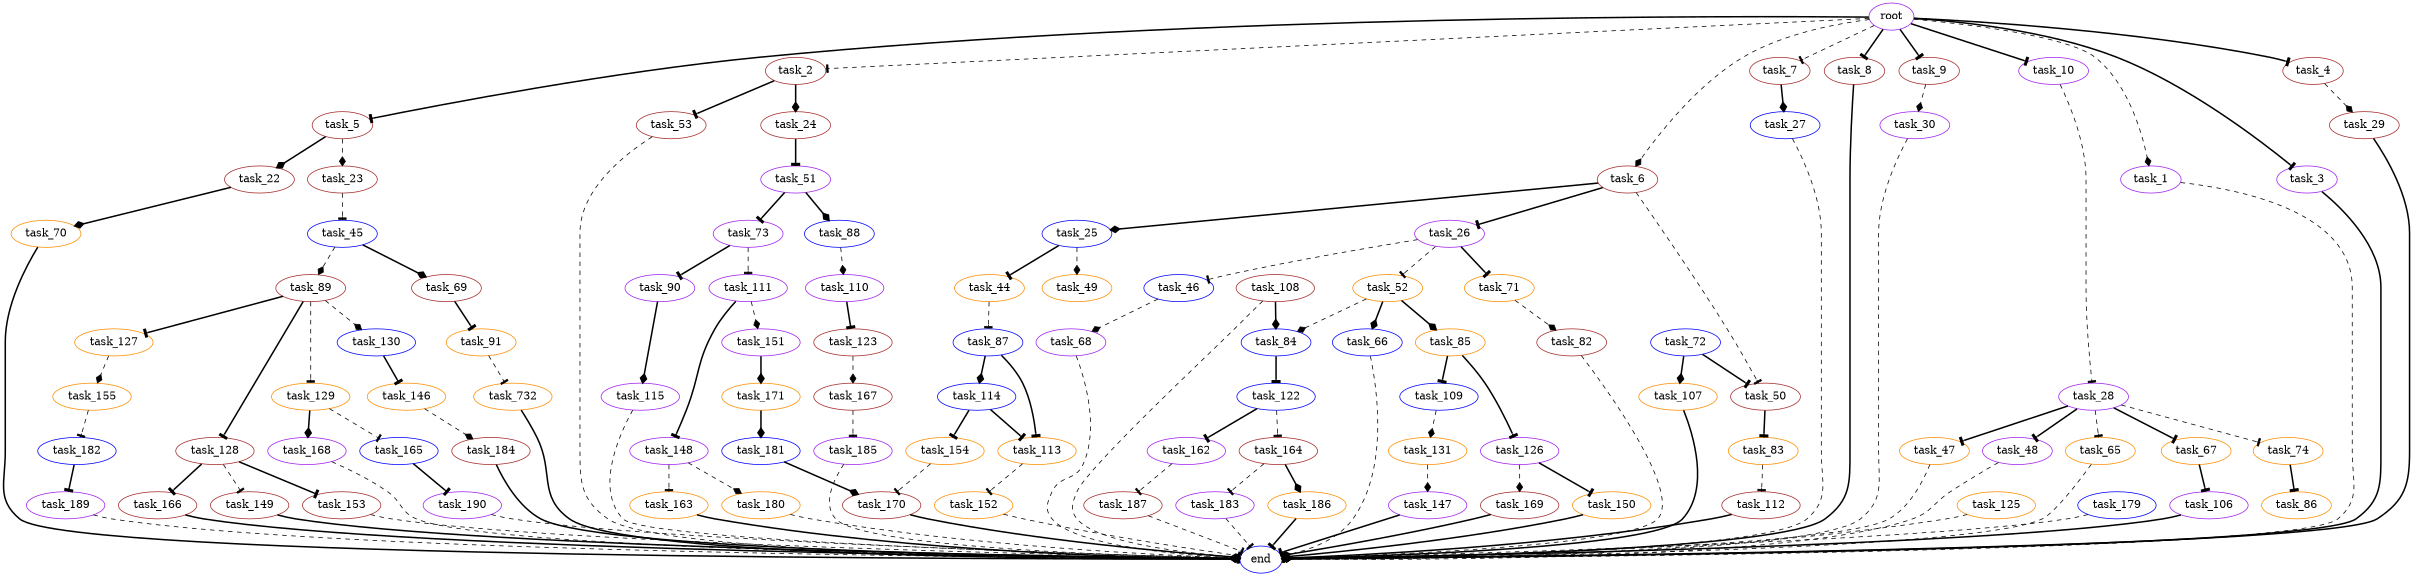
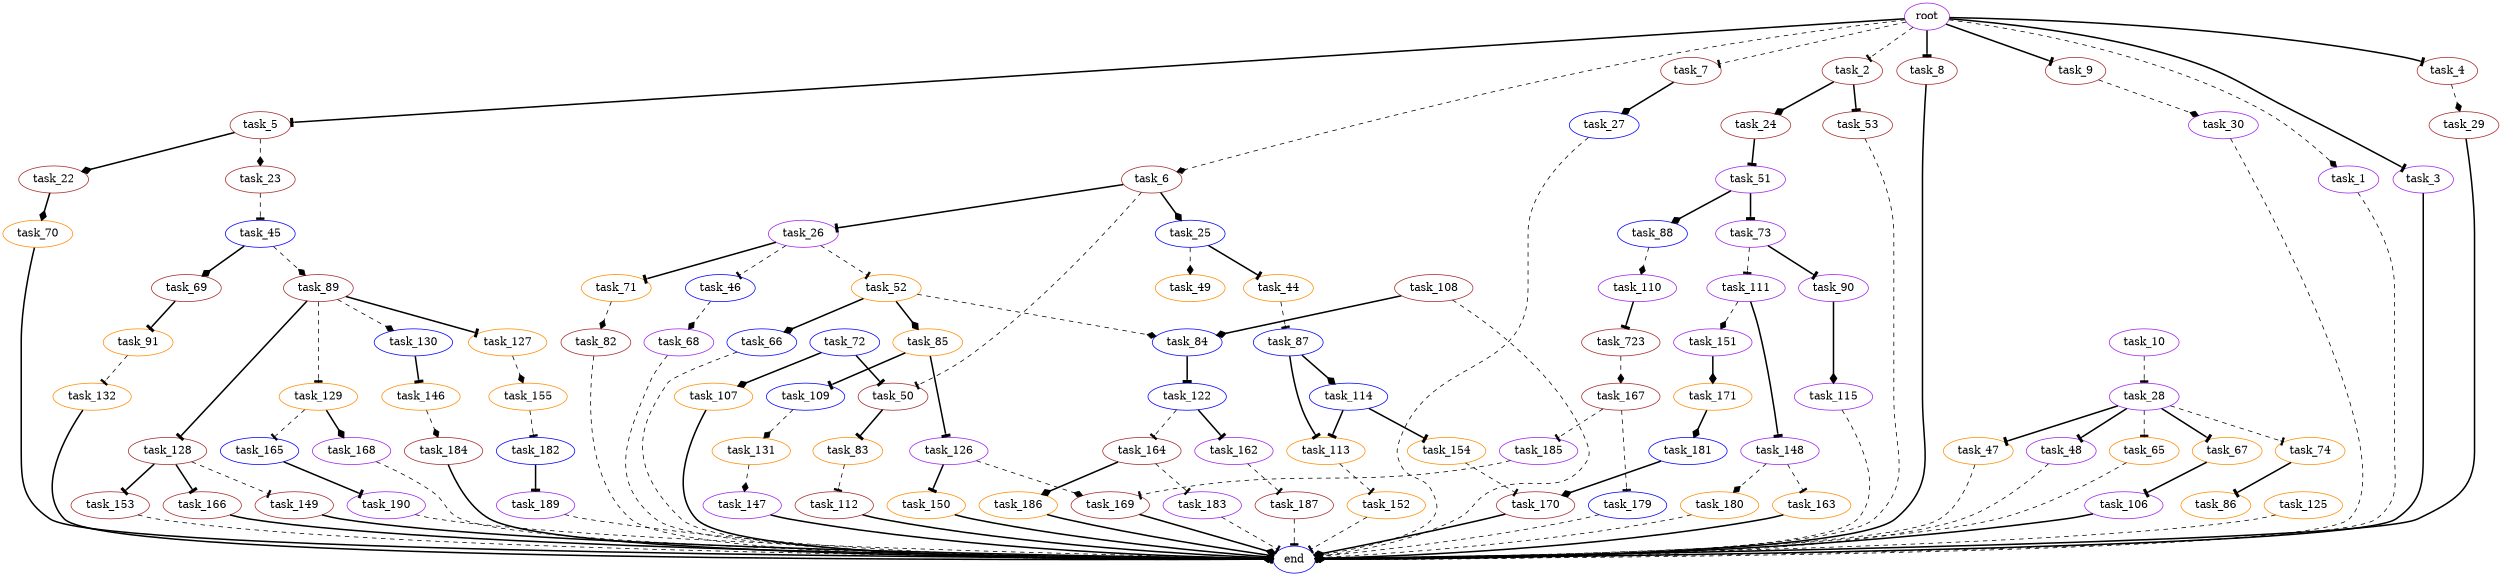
edge "root" -> "task_10": removed
node "task_123": label "task_123" -> "task_723"
node "task_732": label "task_732" -> "task_132"
edge "task_167" -> "task_179": added
edge "task_185" -> "end": now "task_185" -> "task_169"
